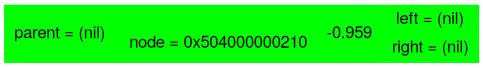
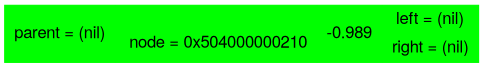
node "parent = (nil)": text "-0.959" -> "-0.989"
